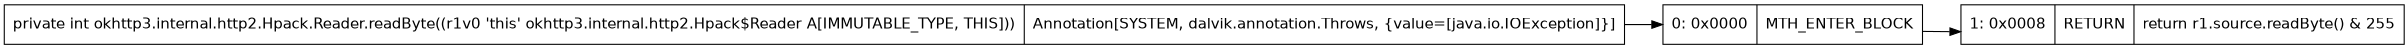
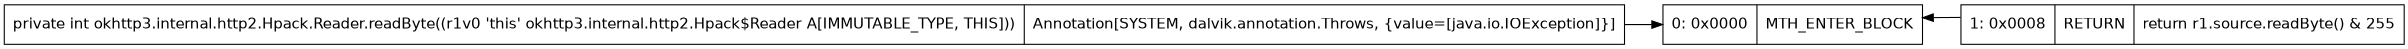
edge "0: 0x0000" -> "1: 0x0008": reversed
